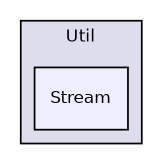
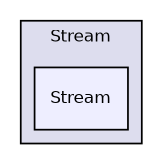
cluster "Util": label "Util" -> "Stream"
